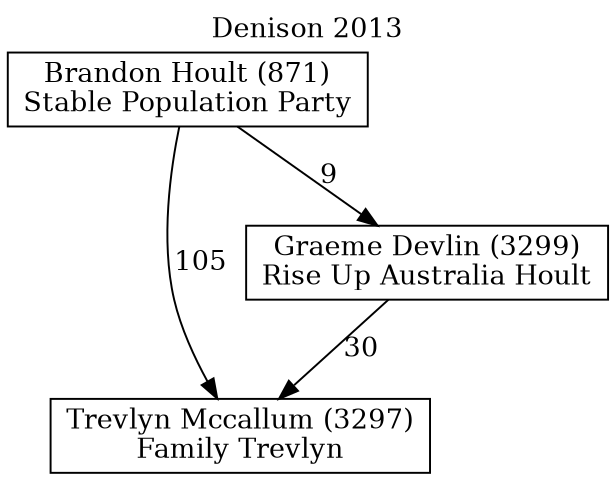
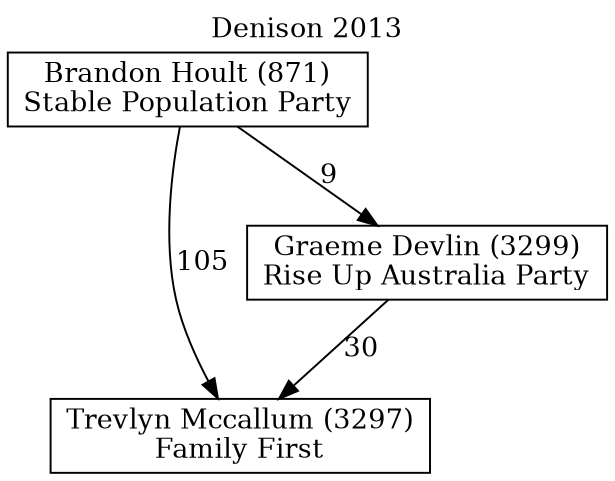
node "Graeme Devlin (3299) Rise Up Australia Hoult": label "Graeme Devlin (3299) Rise Up Australia Hoult" -> "Graeme Devlin (3299) Rise Up Australia Party"
node "Trevlyn Mccallum (3297) Family Trevlyn": label "Trevlyn Mccallum (3297) Family Trevlyn" -> "Trevlyn Mccallum (3297) Family First"
